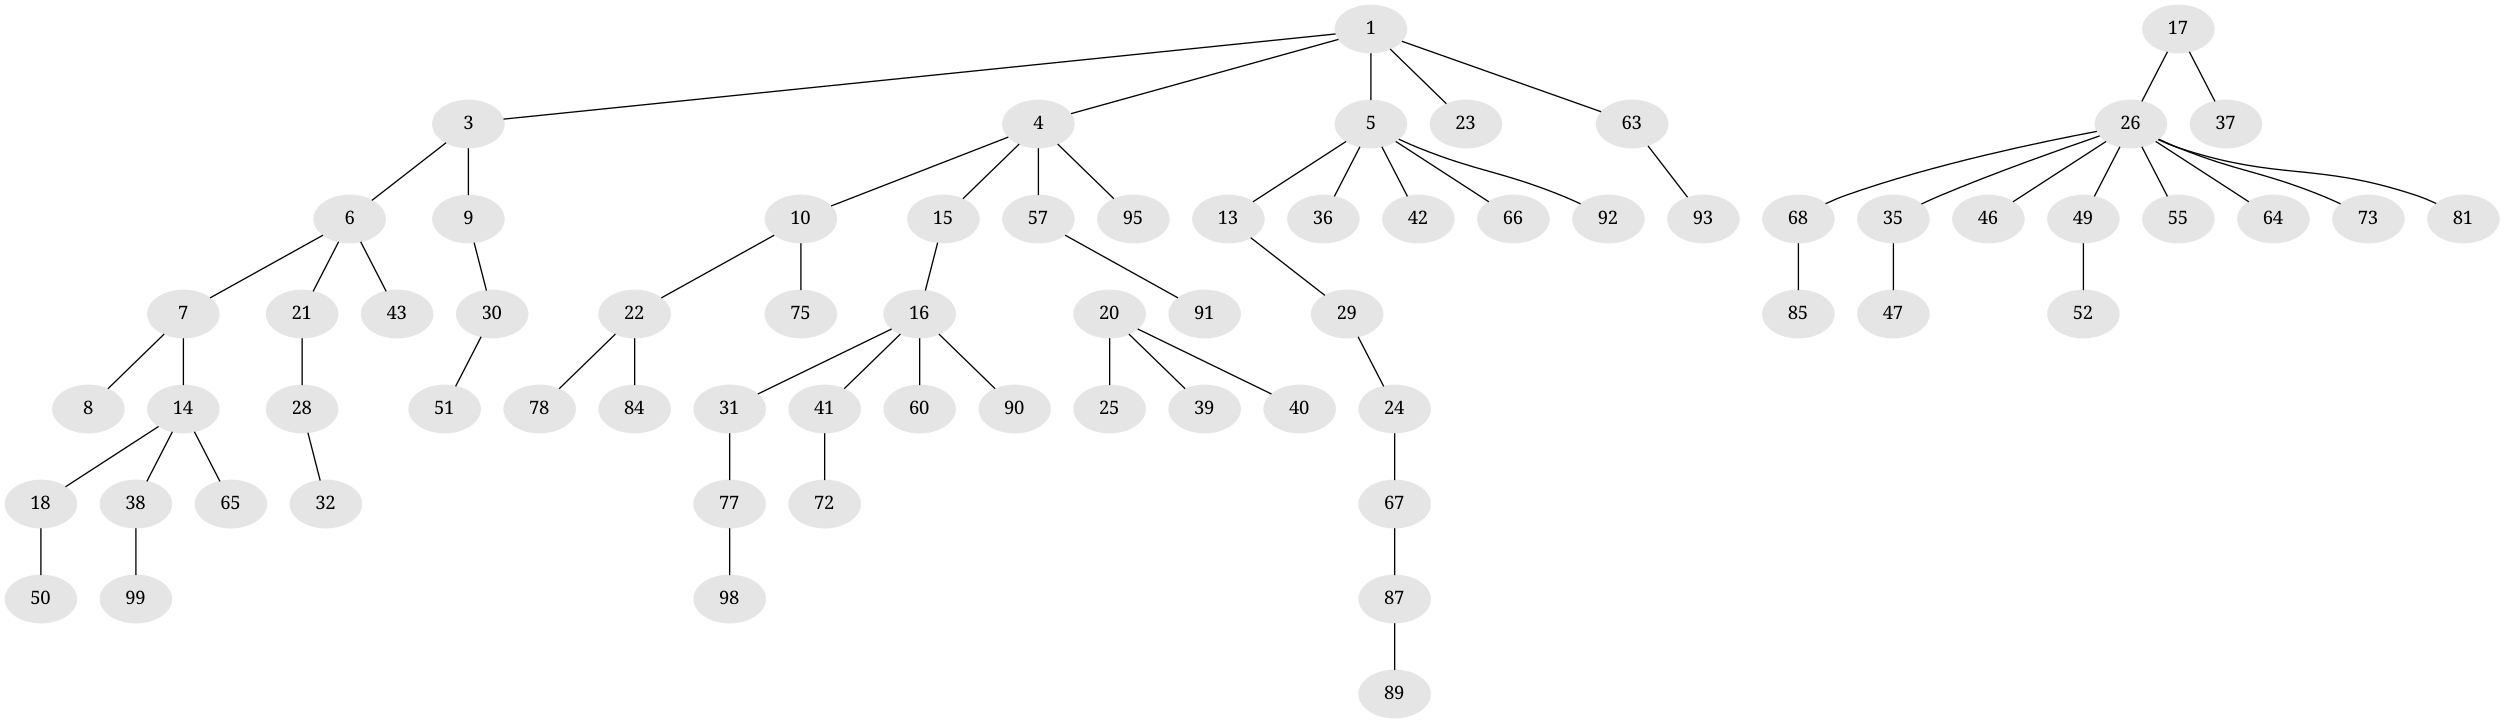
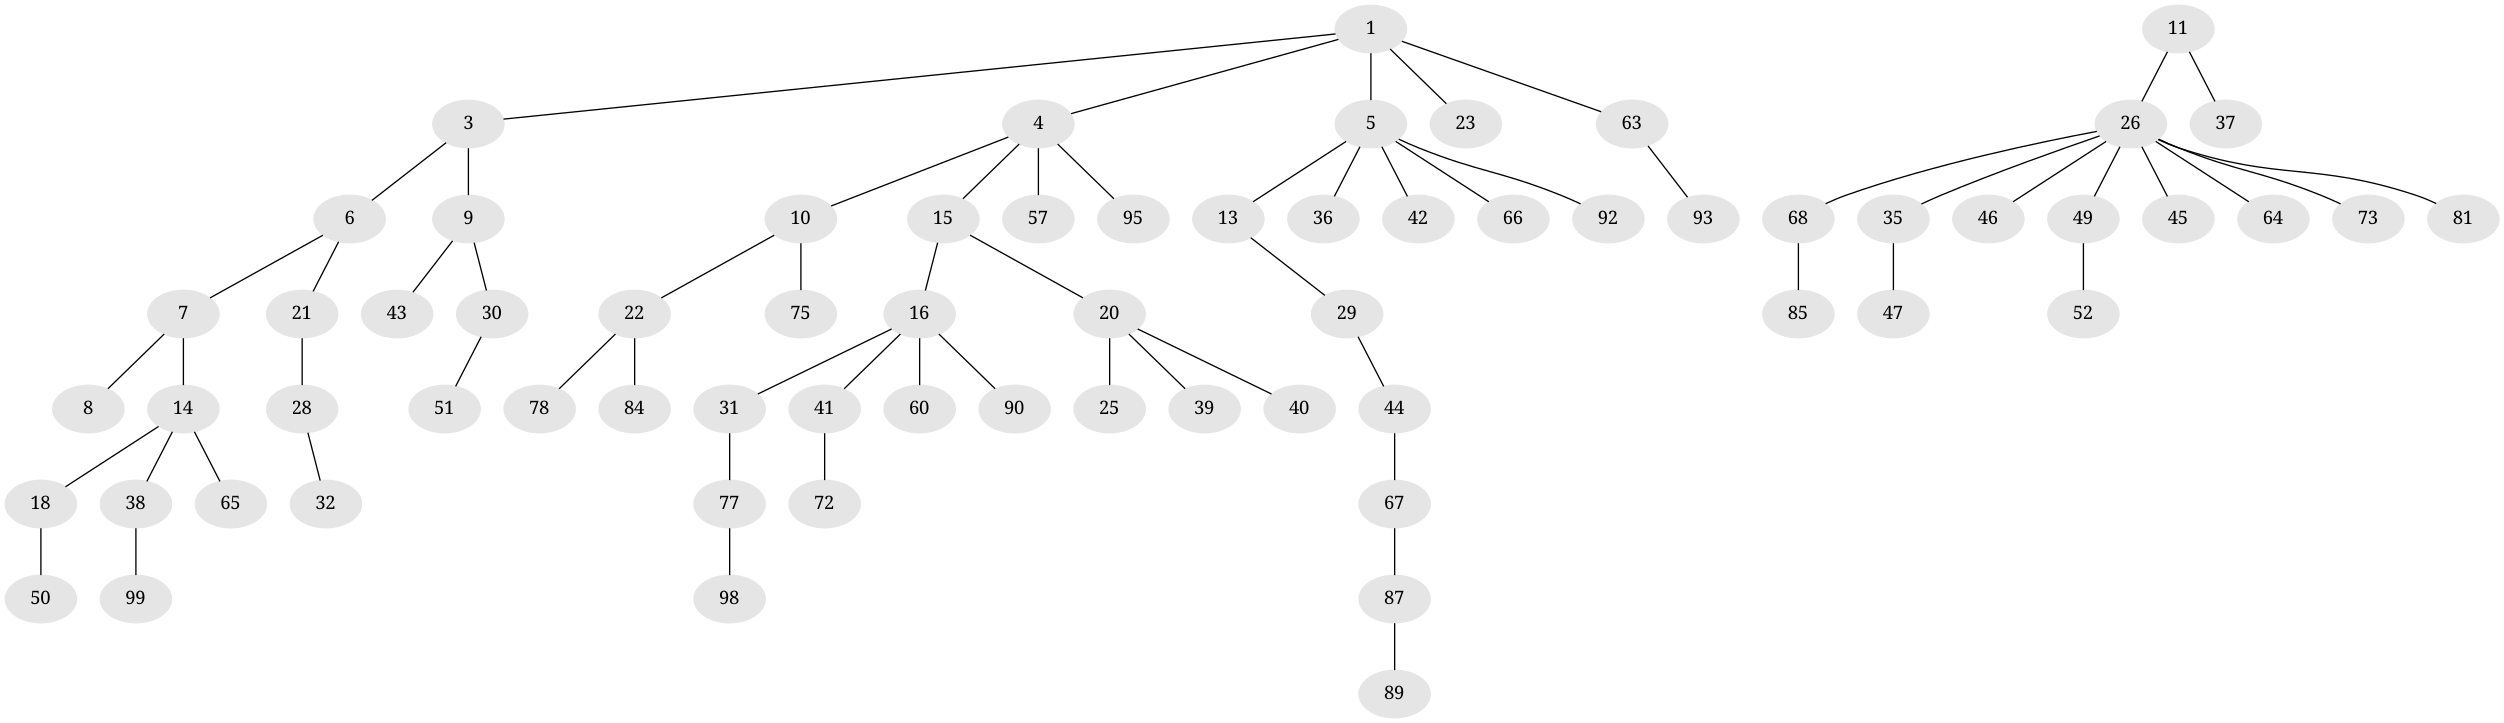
node "17": label "17" -> "11"
node "55": label "55" -> "45"
edge "6" -- "43": now "9" -- "43"
edge "15" -- "20": added
node "91": removed
node "24": label "24" -> "44"
